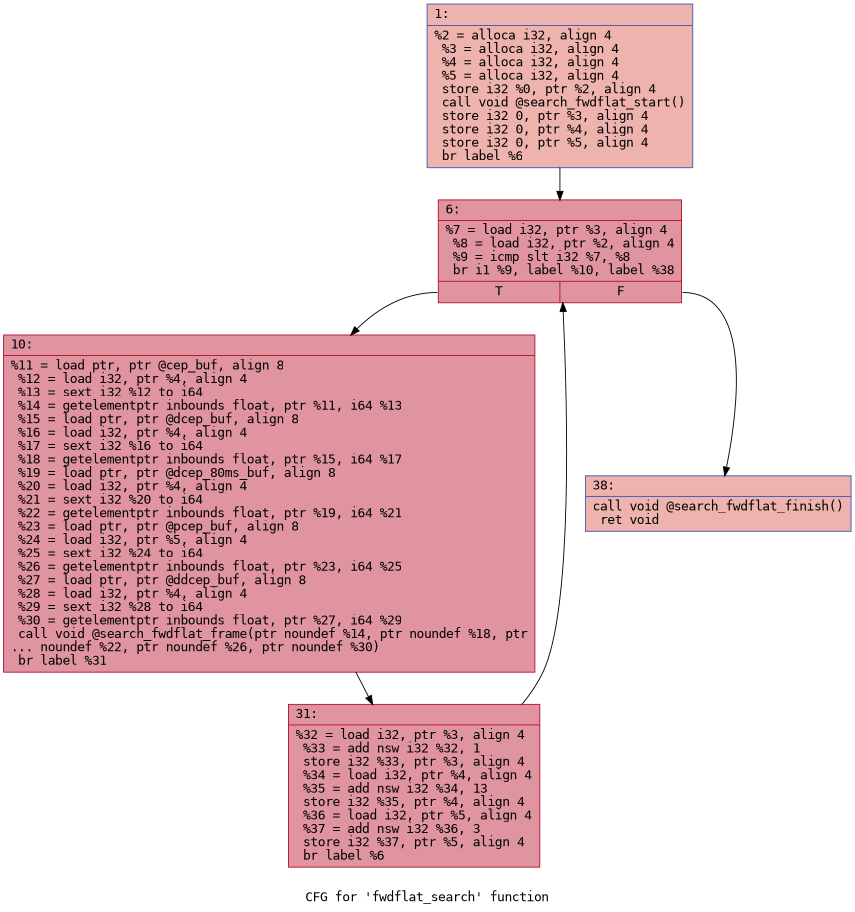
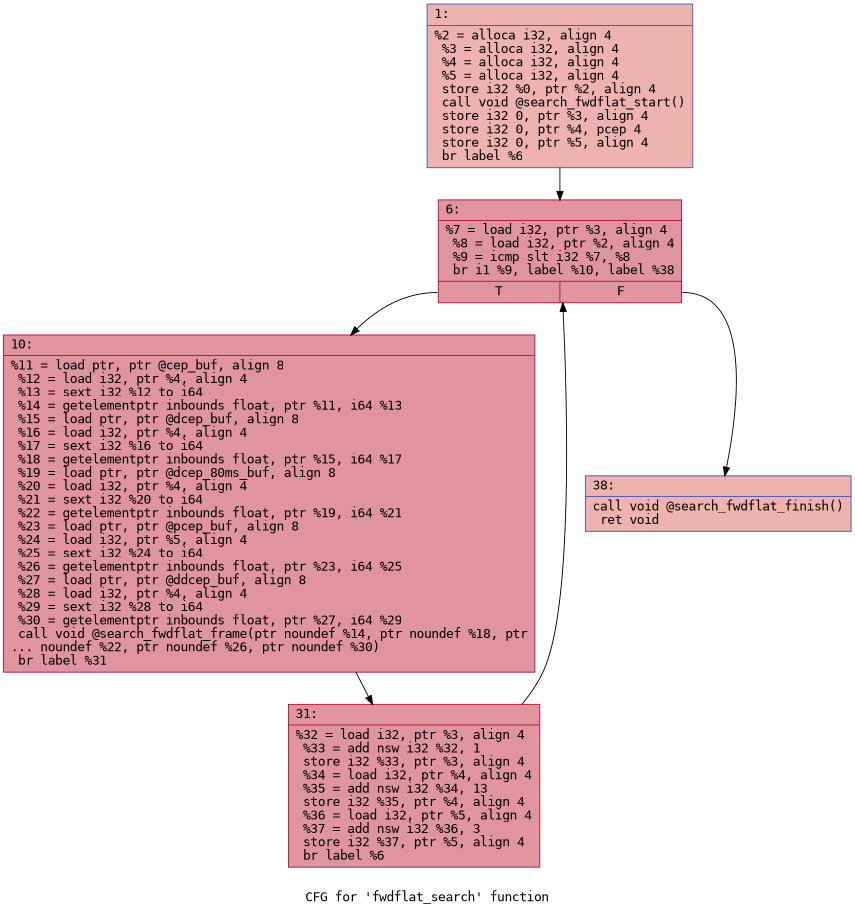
node "1:": text "store i32 0, ptr %4, align 4" -> "store i32 0, ptr %4, pcep 4"
